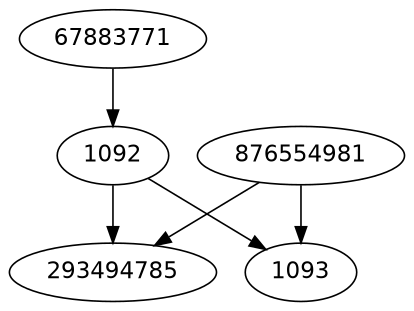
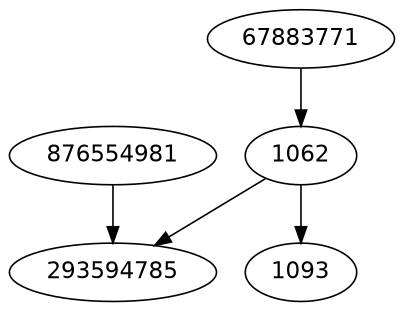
node "1092": label "1092" -> "1062"
edge "876554981" -> "1093": removed
node "293494785": label "293494785" -> "293594785"
